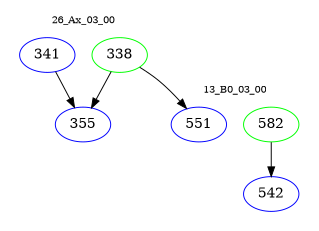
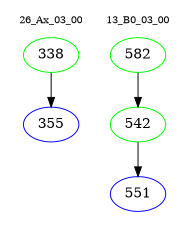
node "341": removed
edge "338" -> "551": now "542" -> "551"
node "542": color blue -> green
